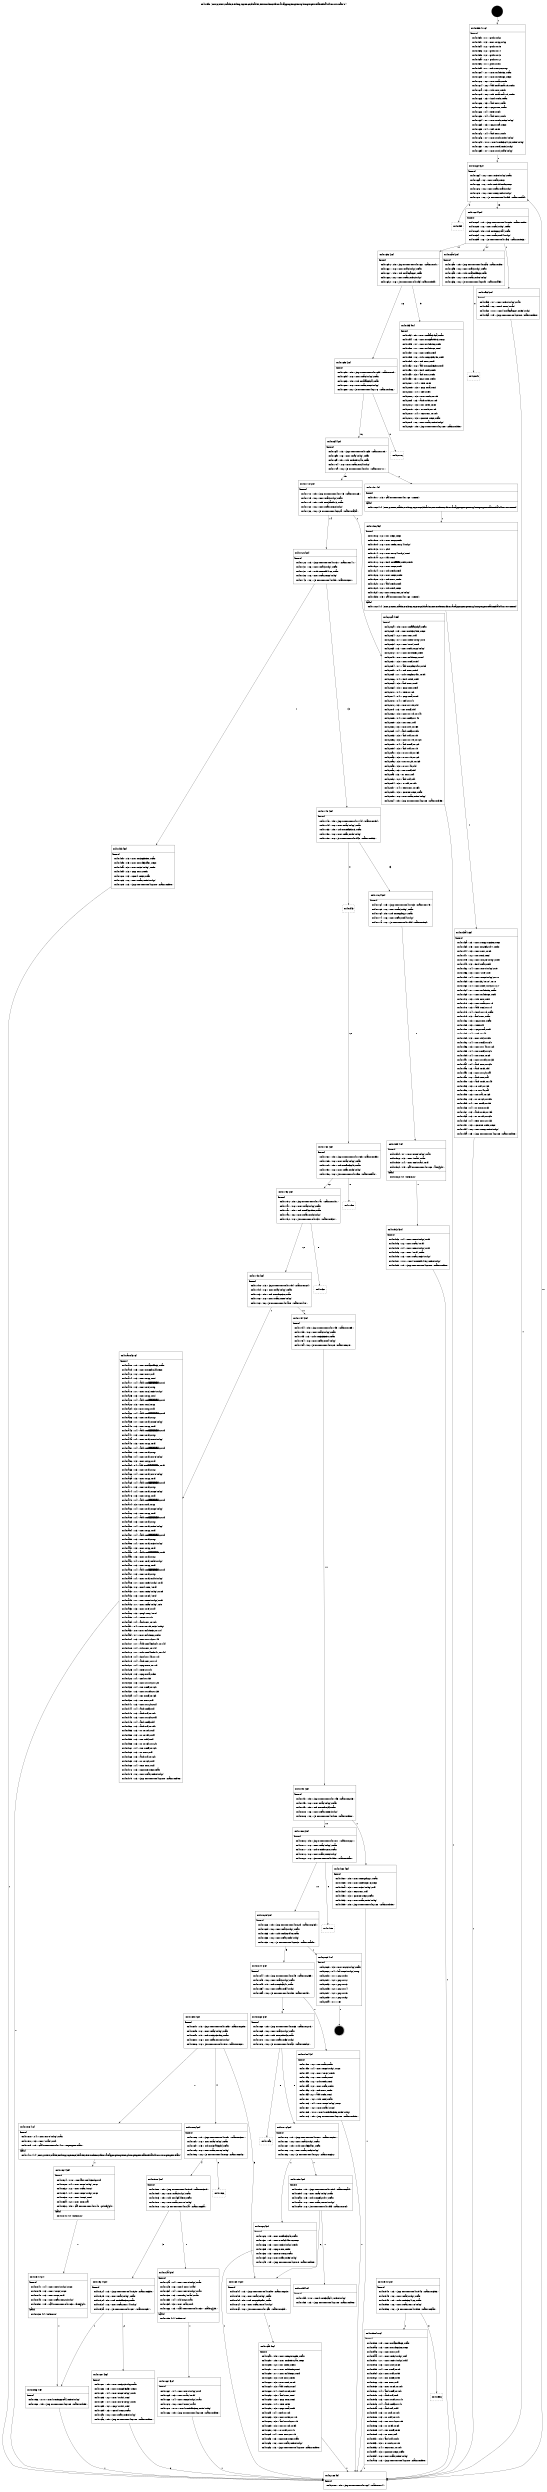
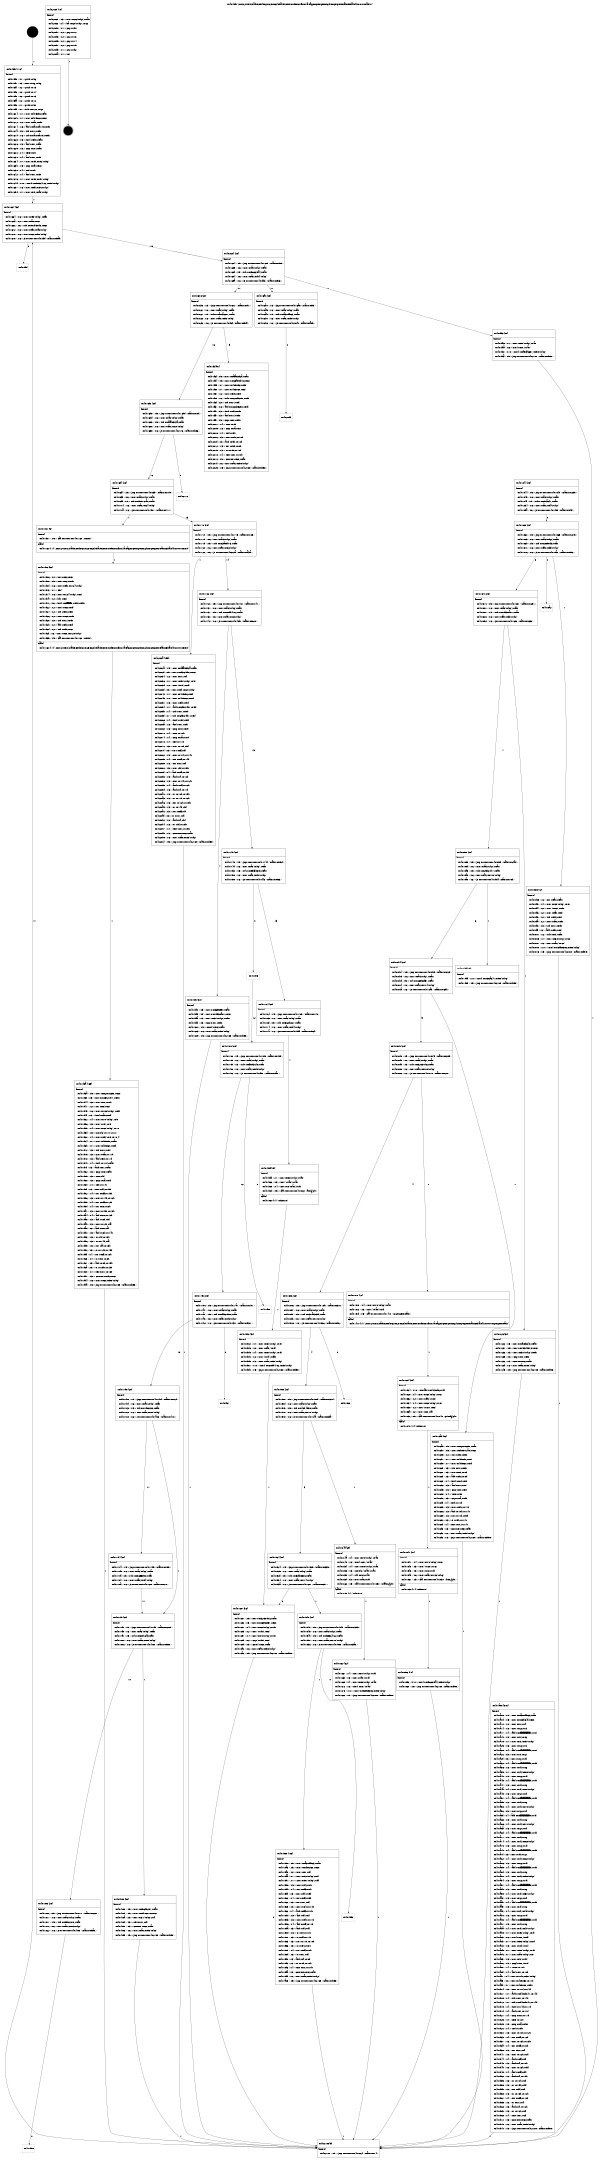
edge "0x4017b8 [28]" -> "0x401a08 [376]": now "0x4017b8 [28]" -> "0x4017f0 [28]"
edge "0x401bd2 [30]" -> "0x40218e [5]": now "0x401bd2 [30]" -> "0x401c87 [36]"
node "0x401828 [28]": removed
edge "0x401844 [28]" -> "0x401dee [42]": now "0x401860 [28]" -> "0x401dee [42]"
edge "0x4018d0 [28]" -> "0x4018b4 [28]": reversed
edge "0x401924 [28]" -> "0x401e56 [15]": now "0x401924 [28]" -> "0x401940 [28]"
